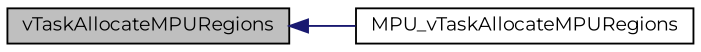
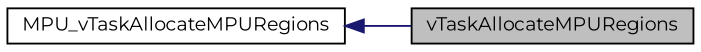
edge "MPU_vTaskAllocateMPURegions" -> "vTaskAllocateMPURegions": reversed
